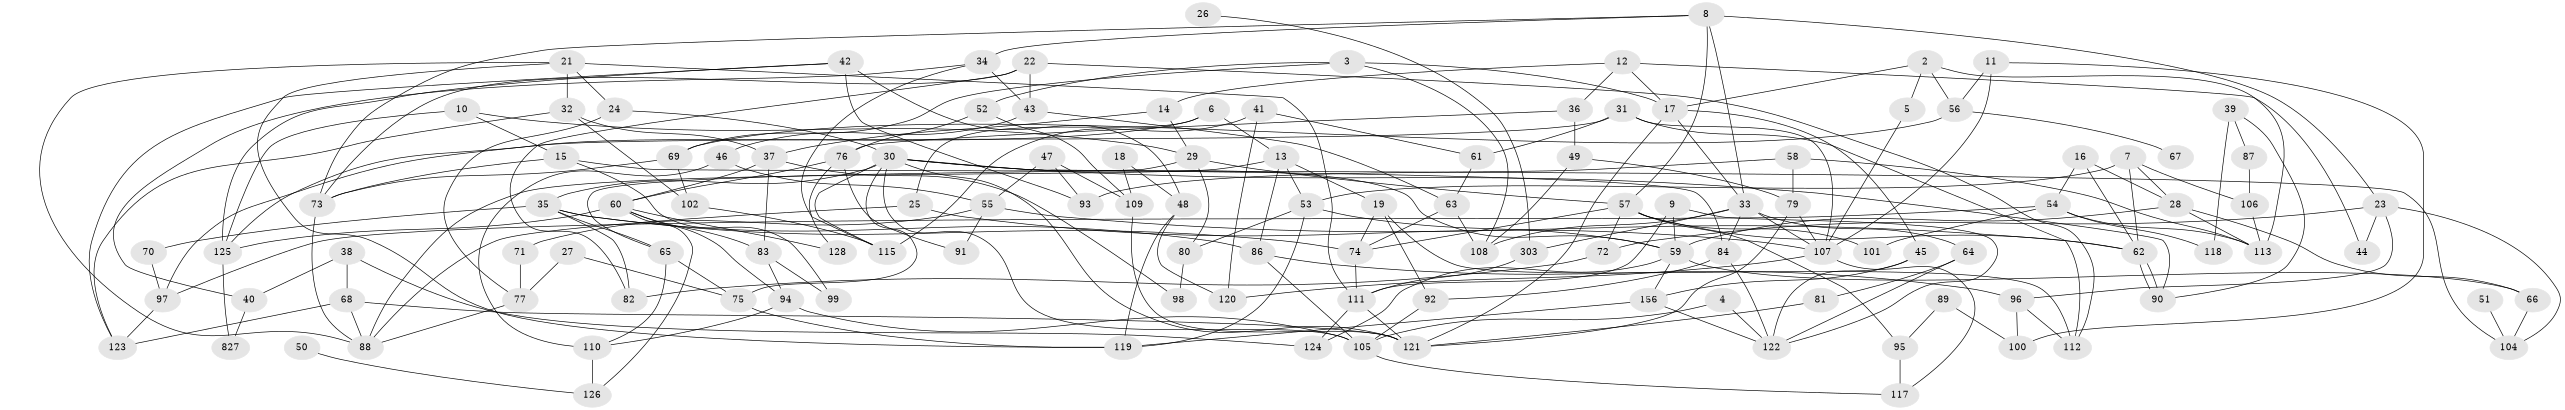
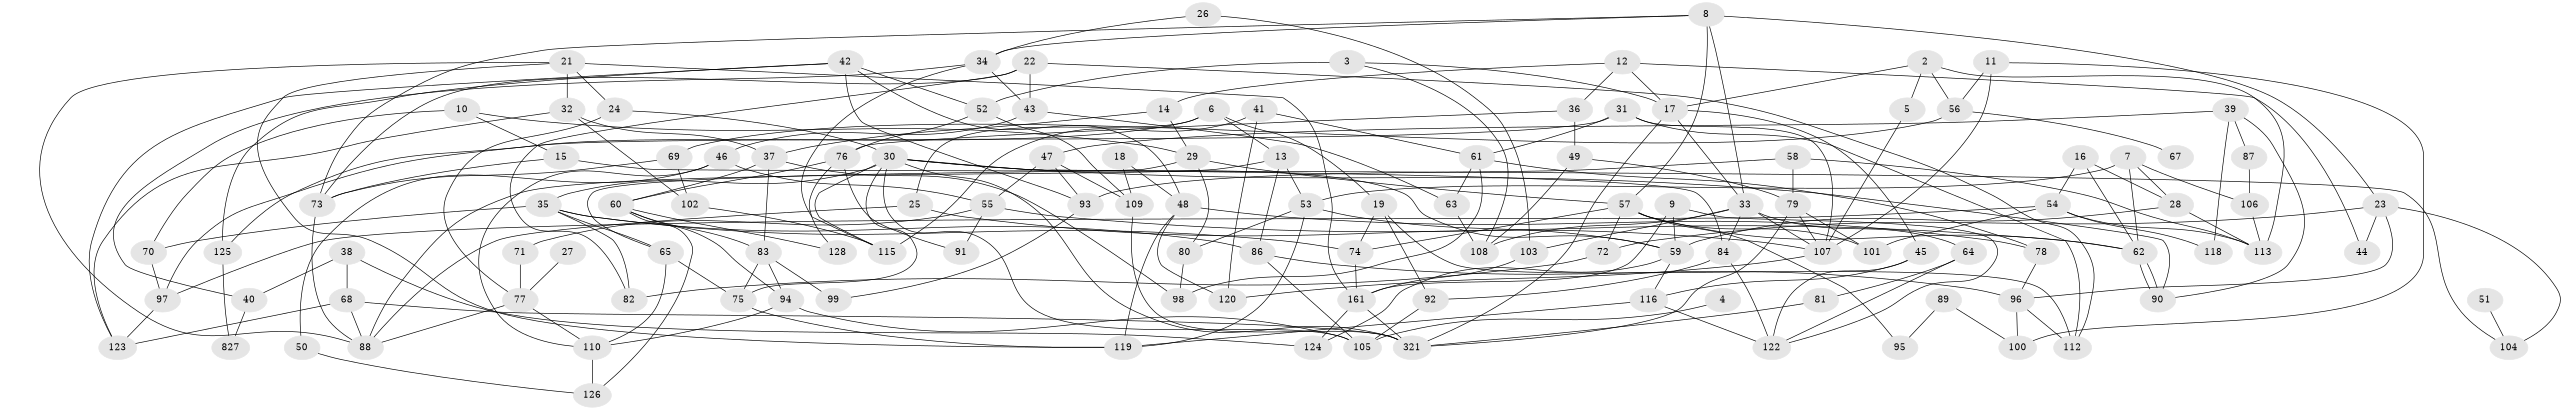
edge "26" -- "34": added
edge "42" -- "52": added
edge "3" -- "69": removed
edge "39" -- "47": added
edge "10" -- "125": now "10" -- "70"
edge "13" -- "19": now "6" -- "19"
edge "46" -- "50": added
edge "15" -- "99": now "93" -- "99"
edge "60" -- "125": removed
edge "79" -- "101": added
edge "63" -- "74": removed
node "303": label "303" -> "103"
node "78": added
edge "61" -- "98": added
edge "27" -- "75": now "83" -- "75"
node "111": label "111" -> "161"
node "156": label "156" -> "116"
node "66": removed
edge "4" -- "122": removed
edge "77" -- "110": added
node "121": label "121" -> "321"
node "117": removed
